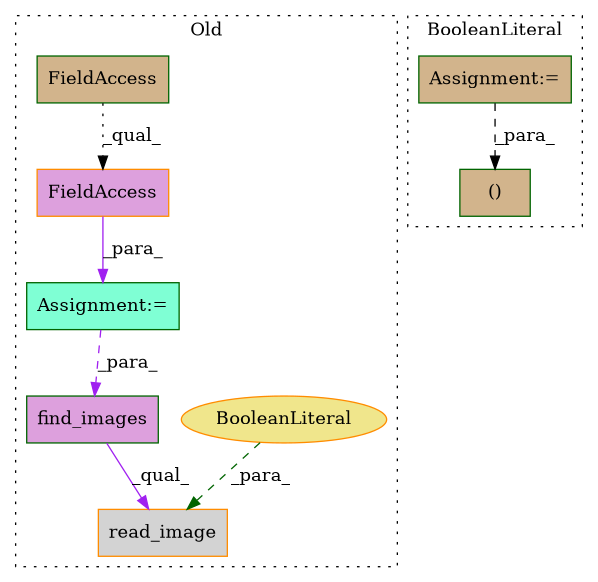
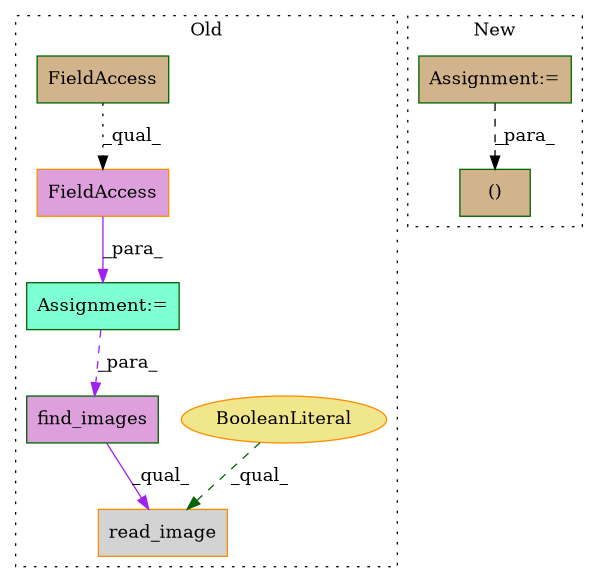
cluster "BooleanLiteral": label "BooleanLiteral" -> "New"
edge "BooleanLiteral" -> "read_image": label "_para_" -> "_qual_"
